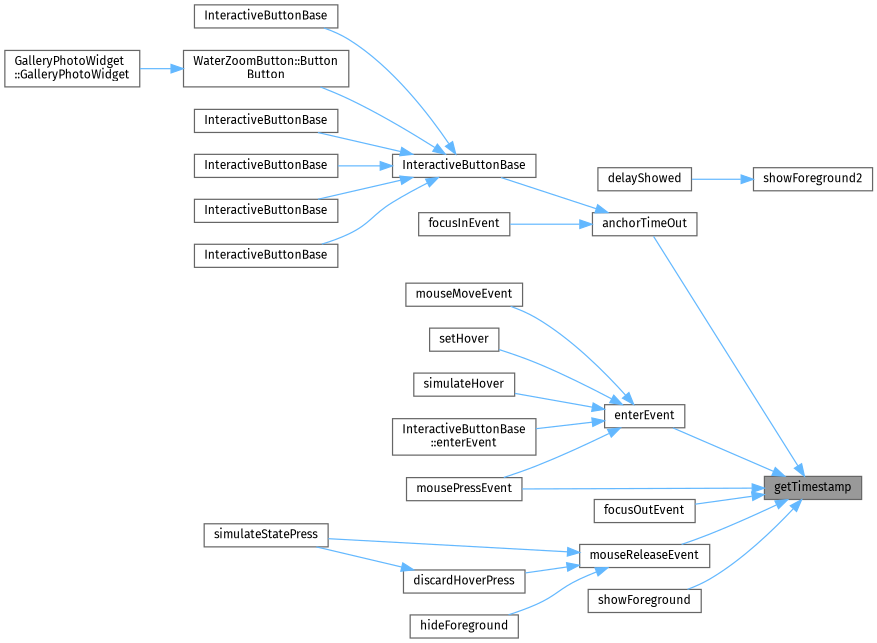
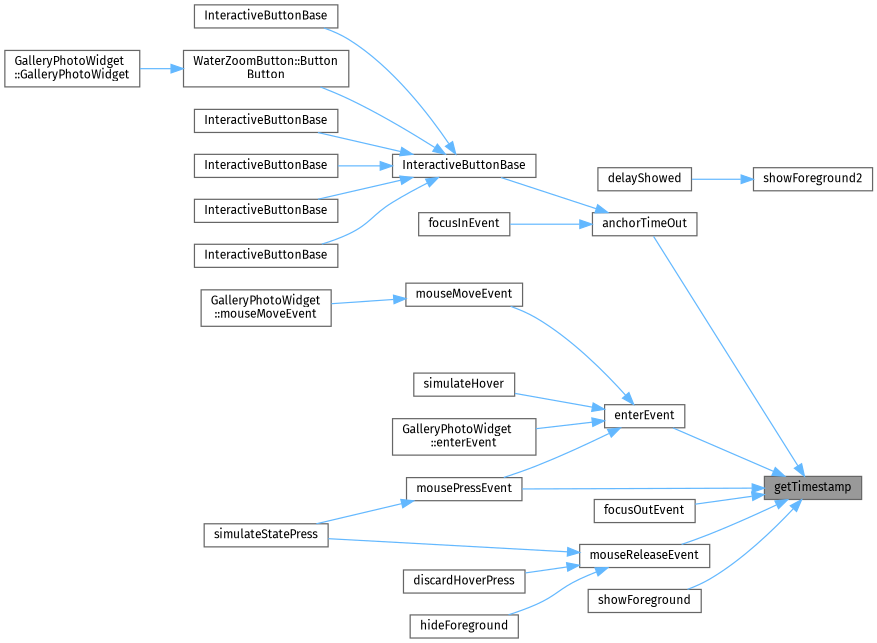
node "GalleryPhotoWidget ::mouseMoveEvent": added
node "setHover": removed
node "InteractiveButtonBase ::enterEvent": label "InteractiveButtonBase ::enterEvent" -> "GalleryPhotoWidget ::enterEvent"
edge "simulateStatePress" -> "discardHoverPress": now "simulateStatePress" -> "mousePressEvent"
